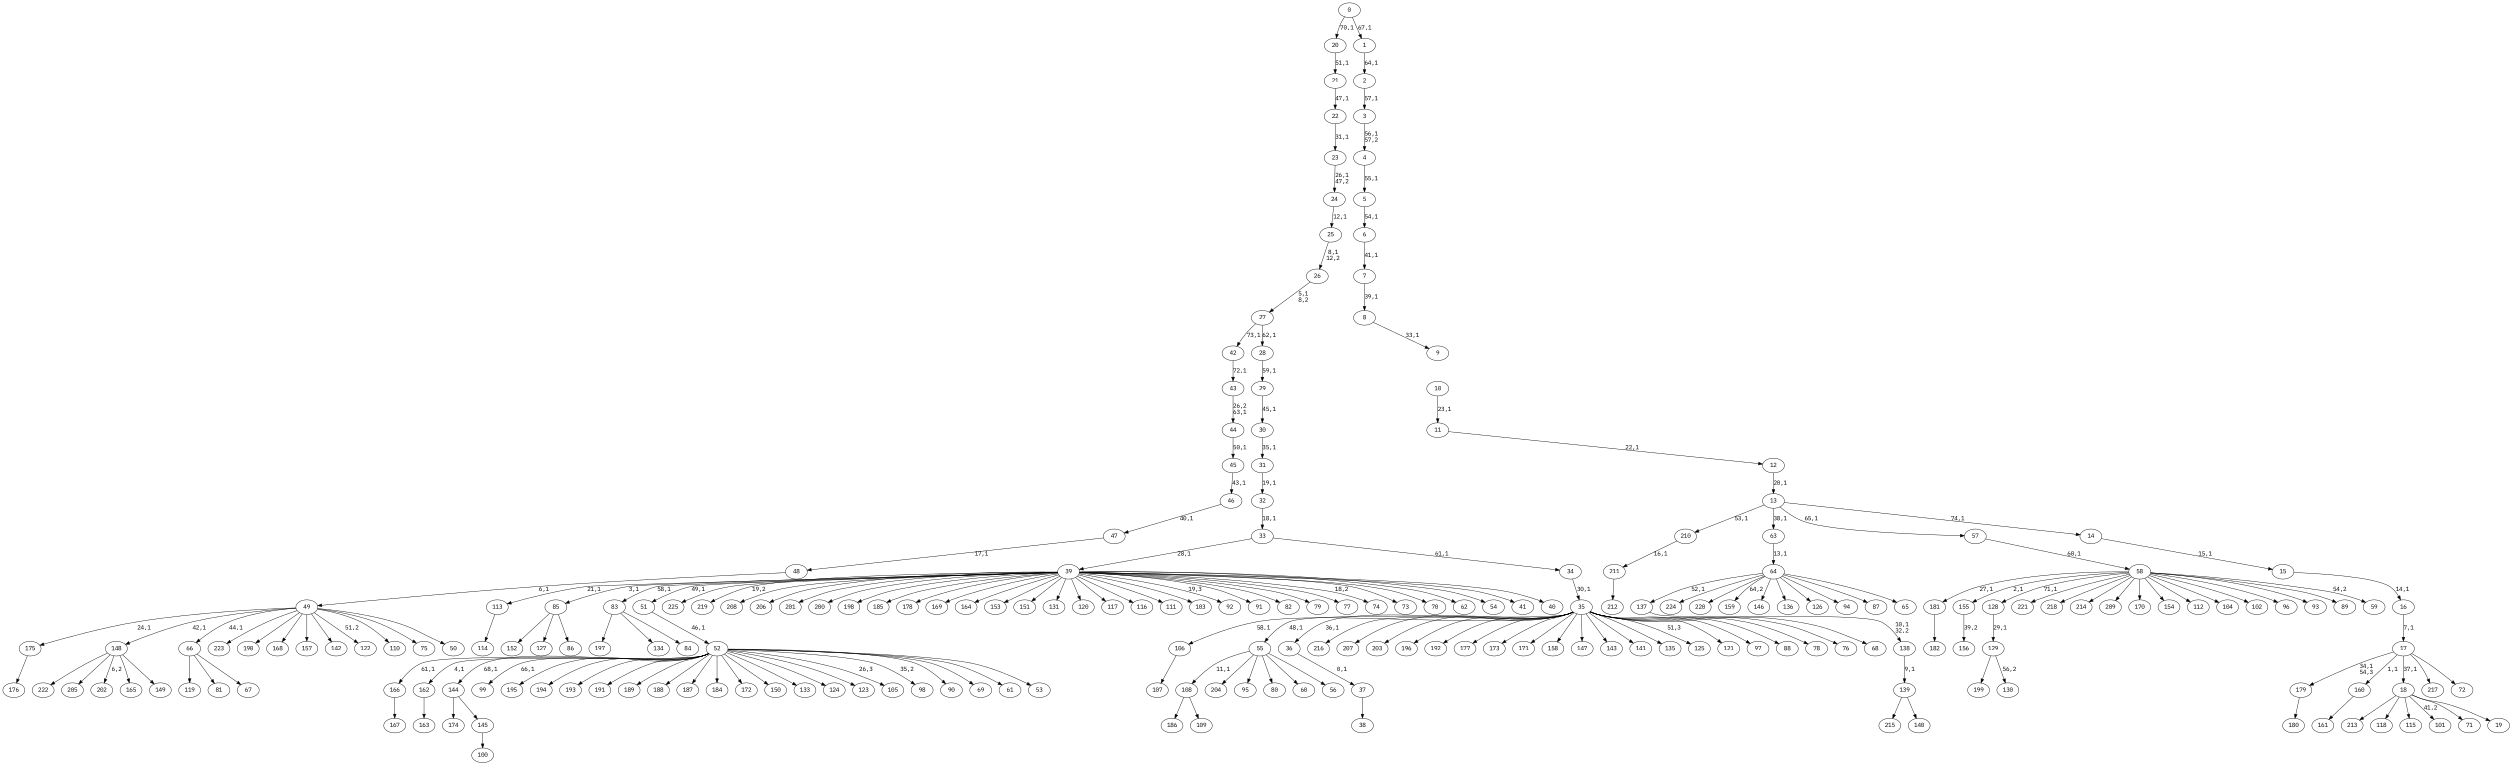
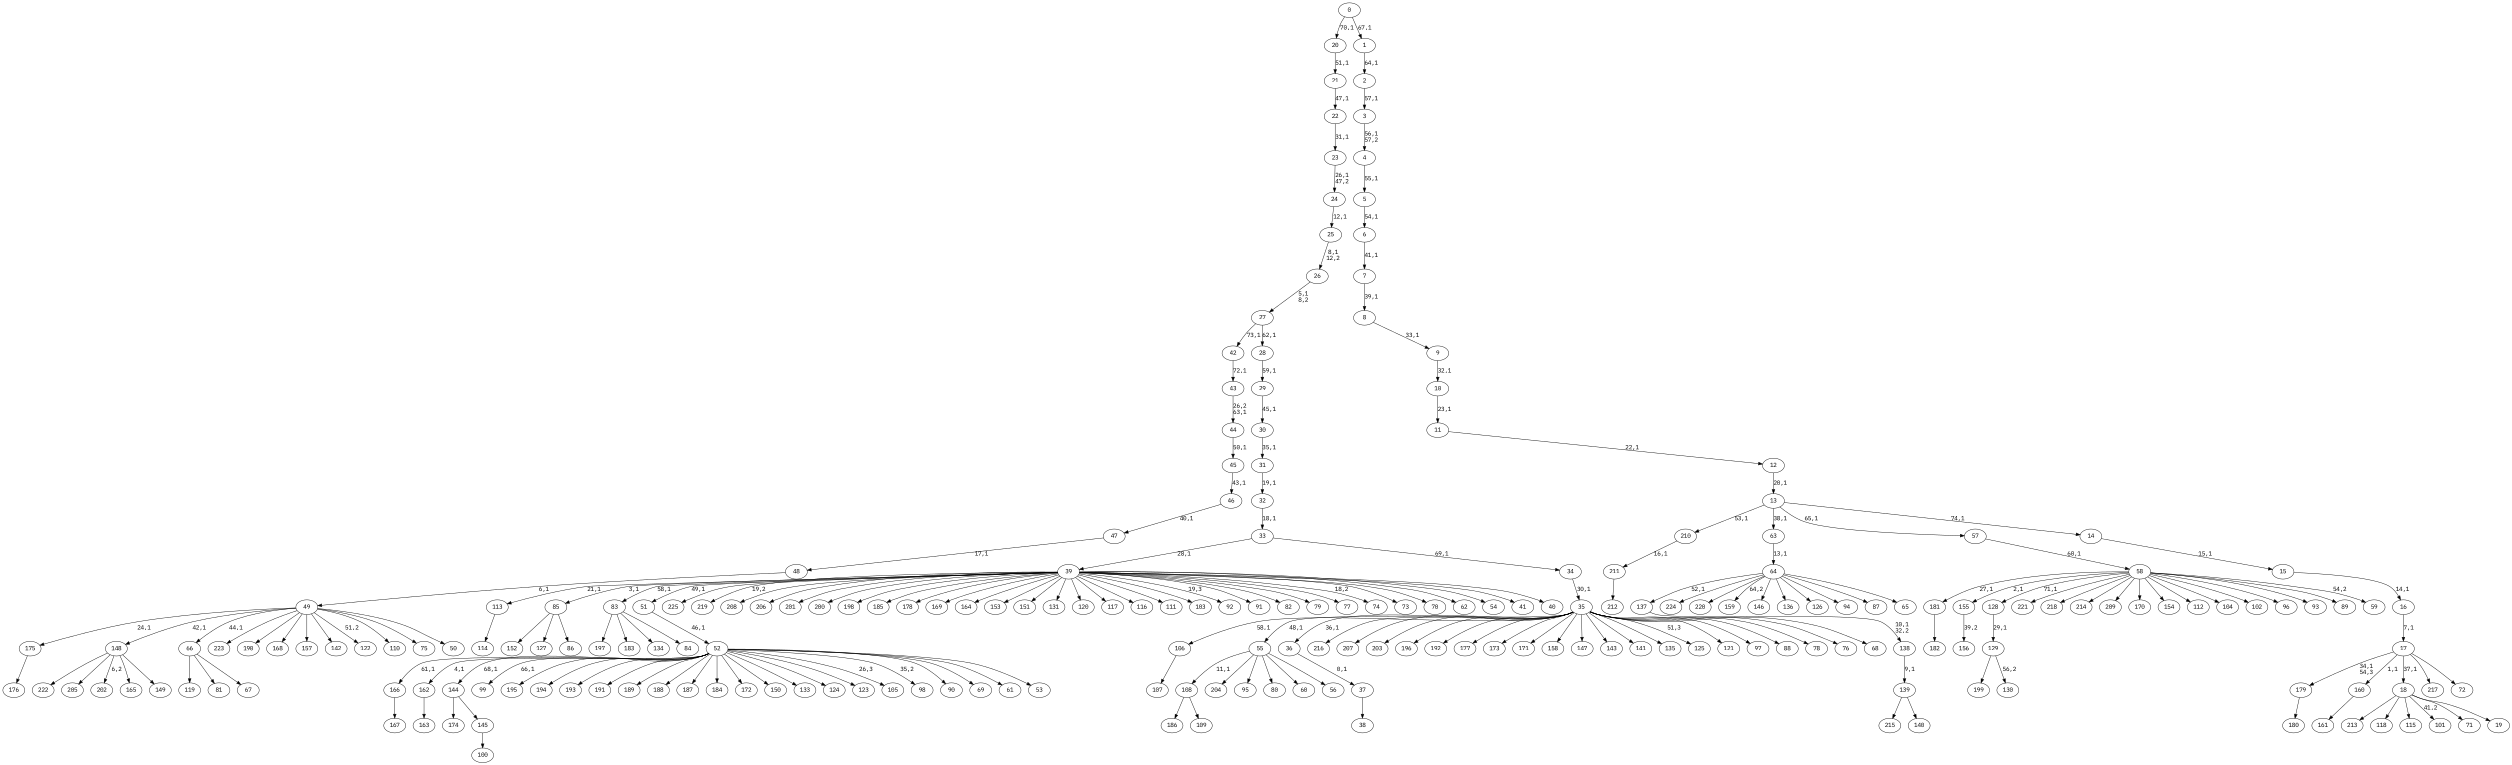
edge "9" -> "10": added, label "32,1"
edge "33" -> "34": label "61,1" -> "69,1"
node "183": added
